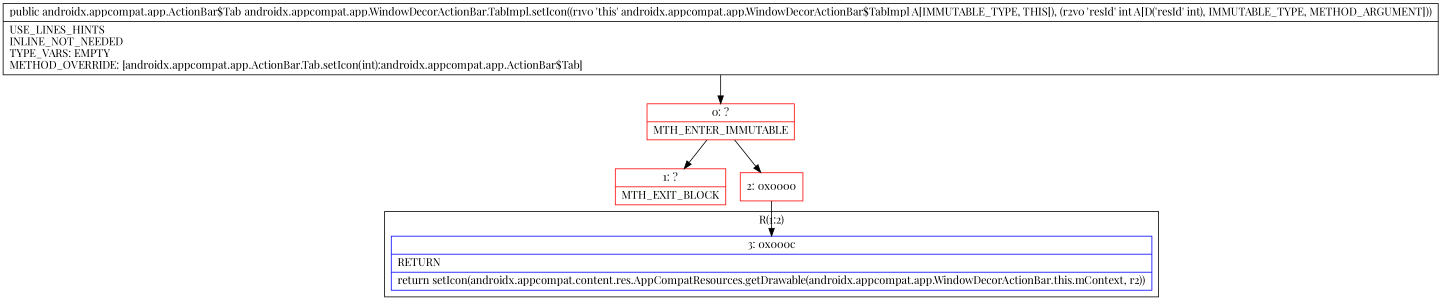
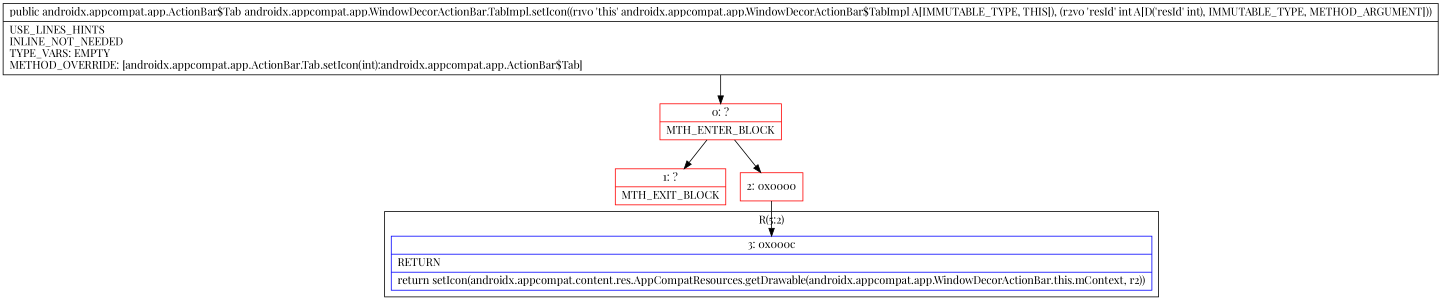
node "0: ?": text "MTH_ENTER_IMMUTABLE" -> "MTH_ENTER_BLOCK"
cluster "R(1:2)": label "R(1:2)" -> "R(5:2)"
